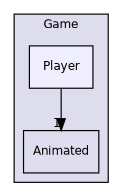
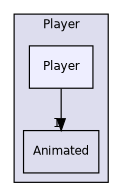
cluster "Game": label "Game" -> "Player"
